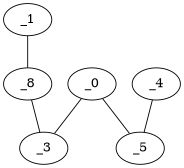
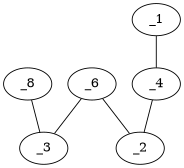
edge "_1" -- "_8": now "_1" -- "_4"
node "_0": label "_0" -> "_6"
node "_5": label "_5" -> "_2"
